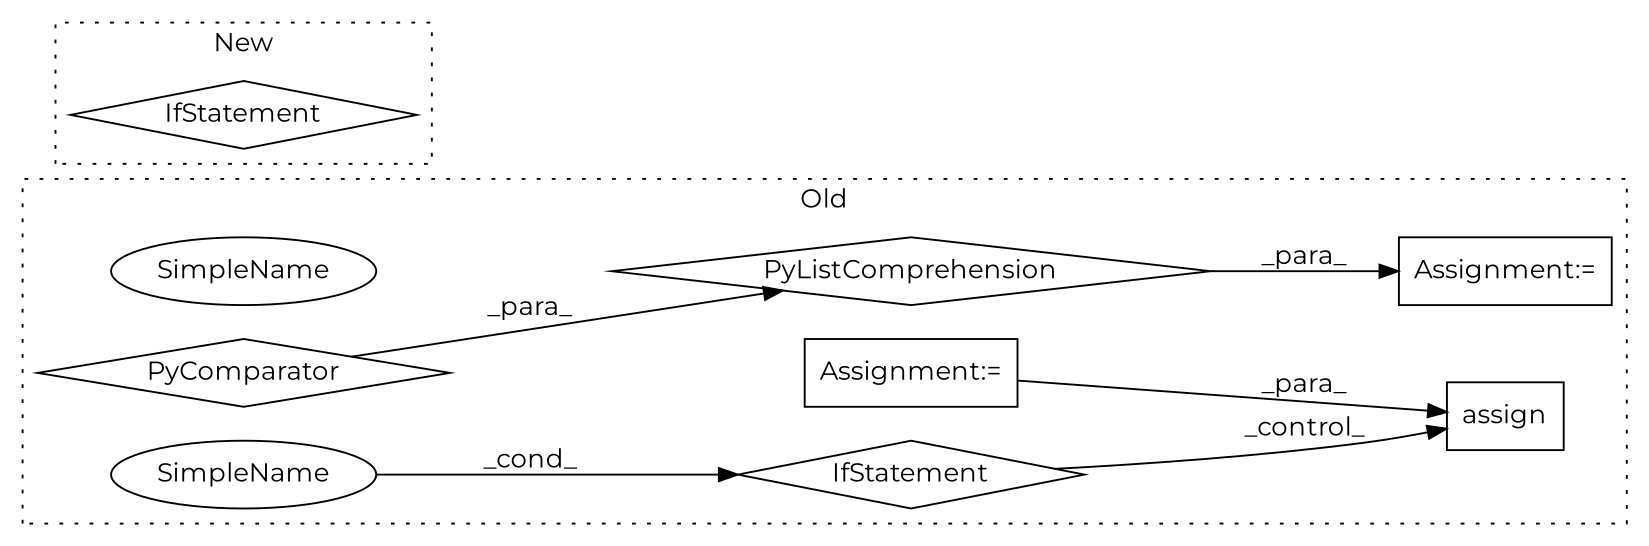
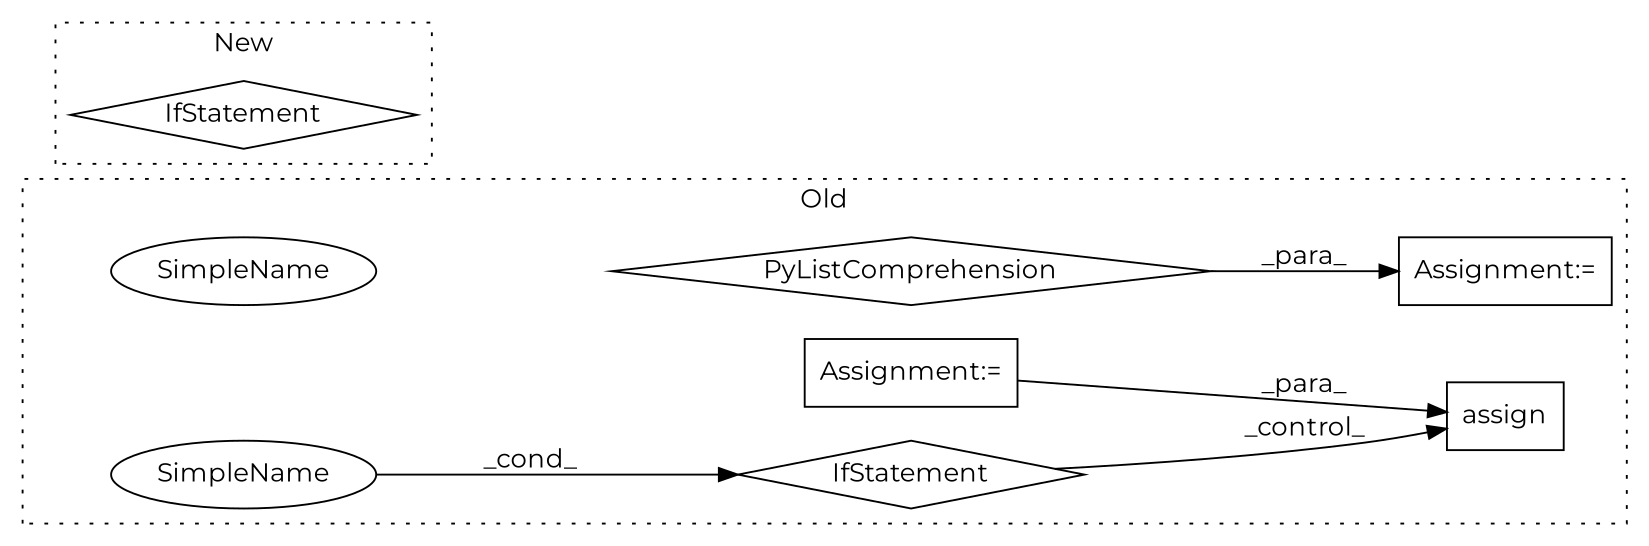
node "PyComparator": removed
